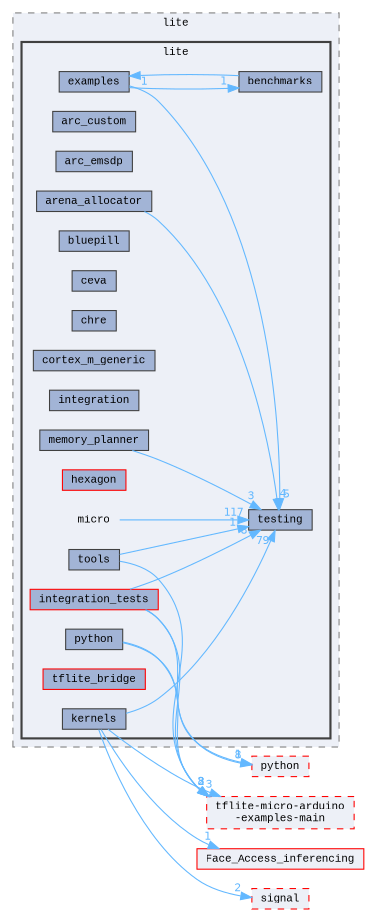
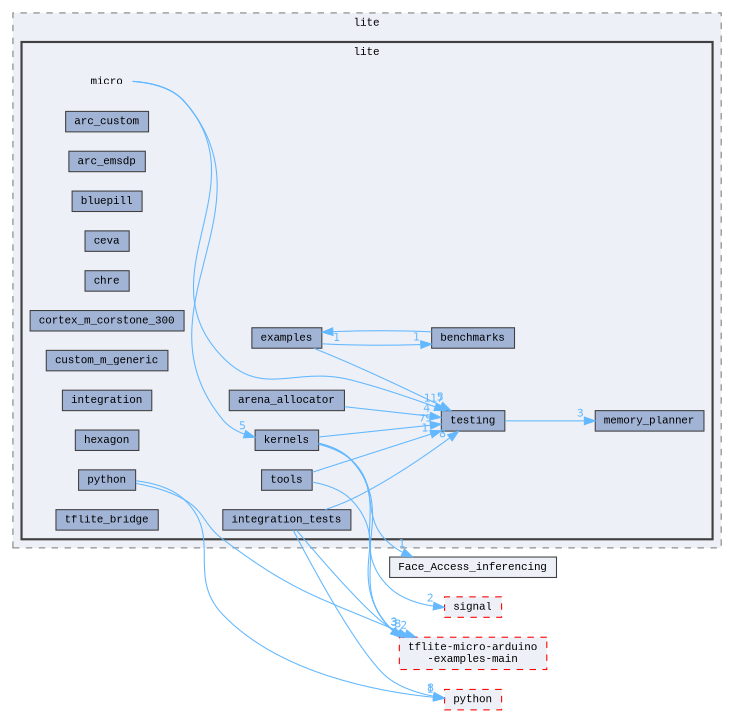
edge "micro" -> "kernels": added
node "cortex_m_corstone_300": added
node "cortex_m_generic": label "cortex_m_generic" -> "custom_m_generic"
edge "memory_planner" -> "testing": reversed
node "hexagon": color red -> grey25
node "integration_tests": color red -> grey25
node "tflite_bridge": color red -> grey25
node "Face_Access_inferencing": color red -> grey25
